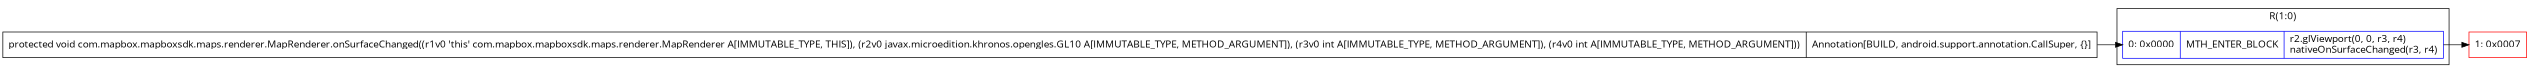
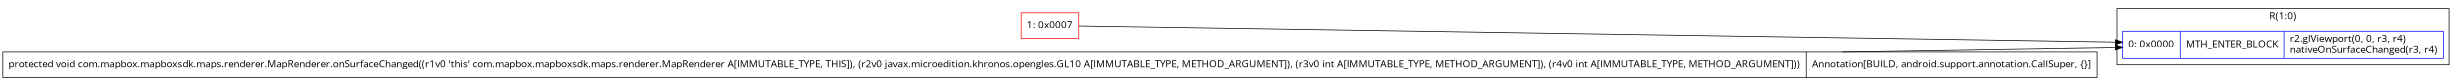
edge "0: 0x0000" -> "1: 0x0007": reversed
